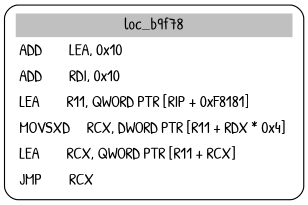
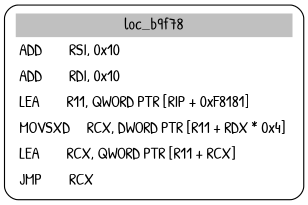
node "loc_b9f78": text "ADD        LEA, 0x10" -> "ADD        RSI, 0x10"
